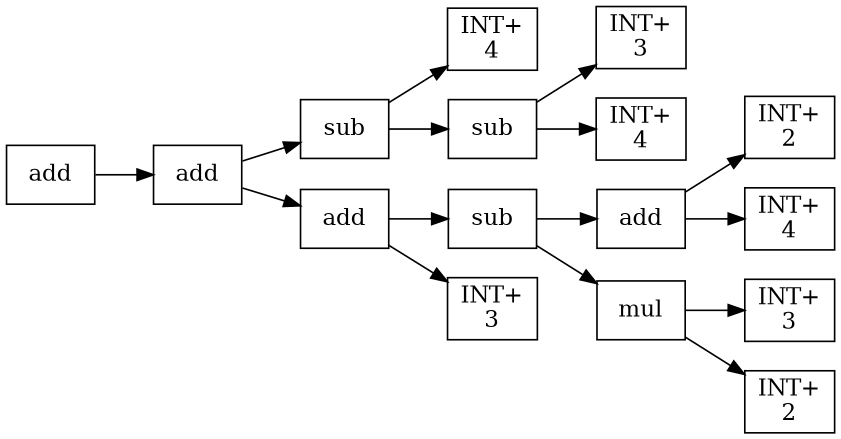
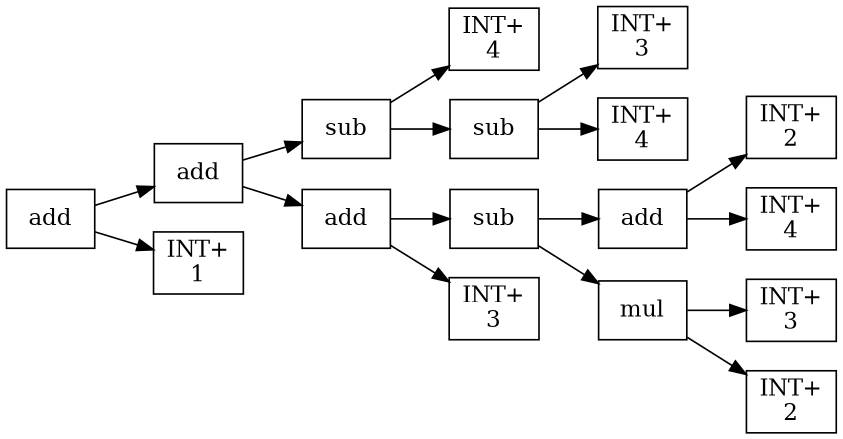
node "INT+ 1": added
